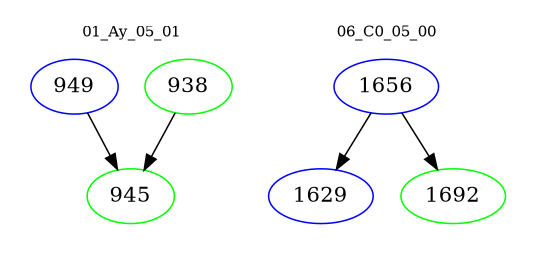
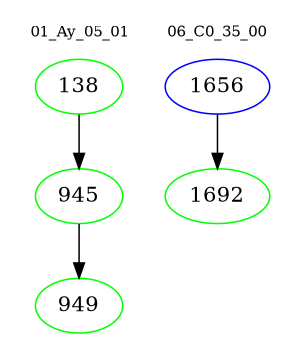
cluster "06_C0_05_00": label "06_C0_05_00" -> "06_C0_35_00"
node "949": color blue -> green
node "938": label "938" -> "138"
edge "949" -> "945": reversed
node "1629": removed
